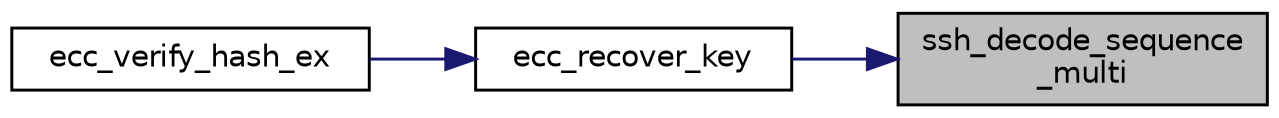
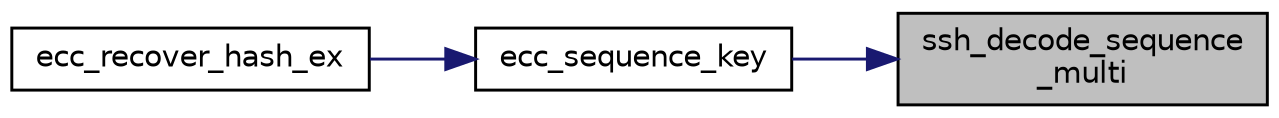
node "ecc_verify_hash_ex": label "ecc_verify_hash_ex" -> "ecc_recover_hash_ex"
node "ecc_recover_key": label "ecc_recover_key" -> "ecc_sequence_key"
